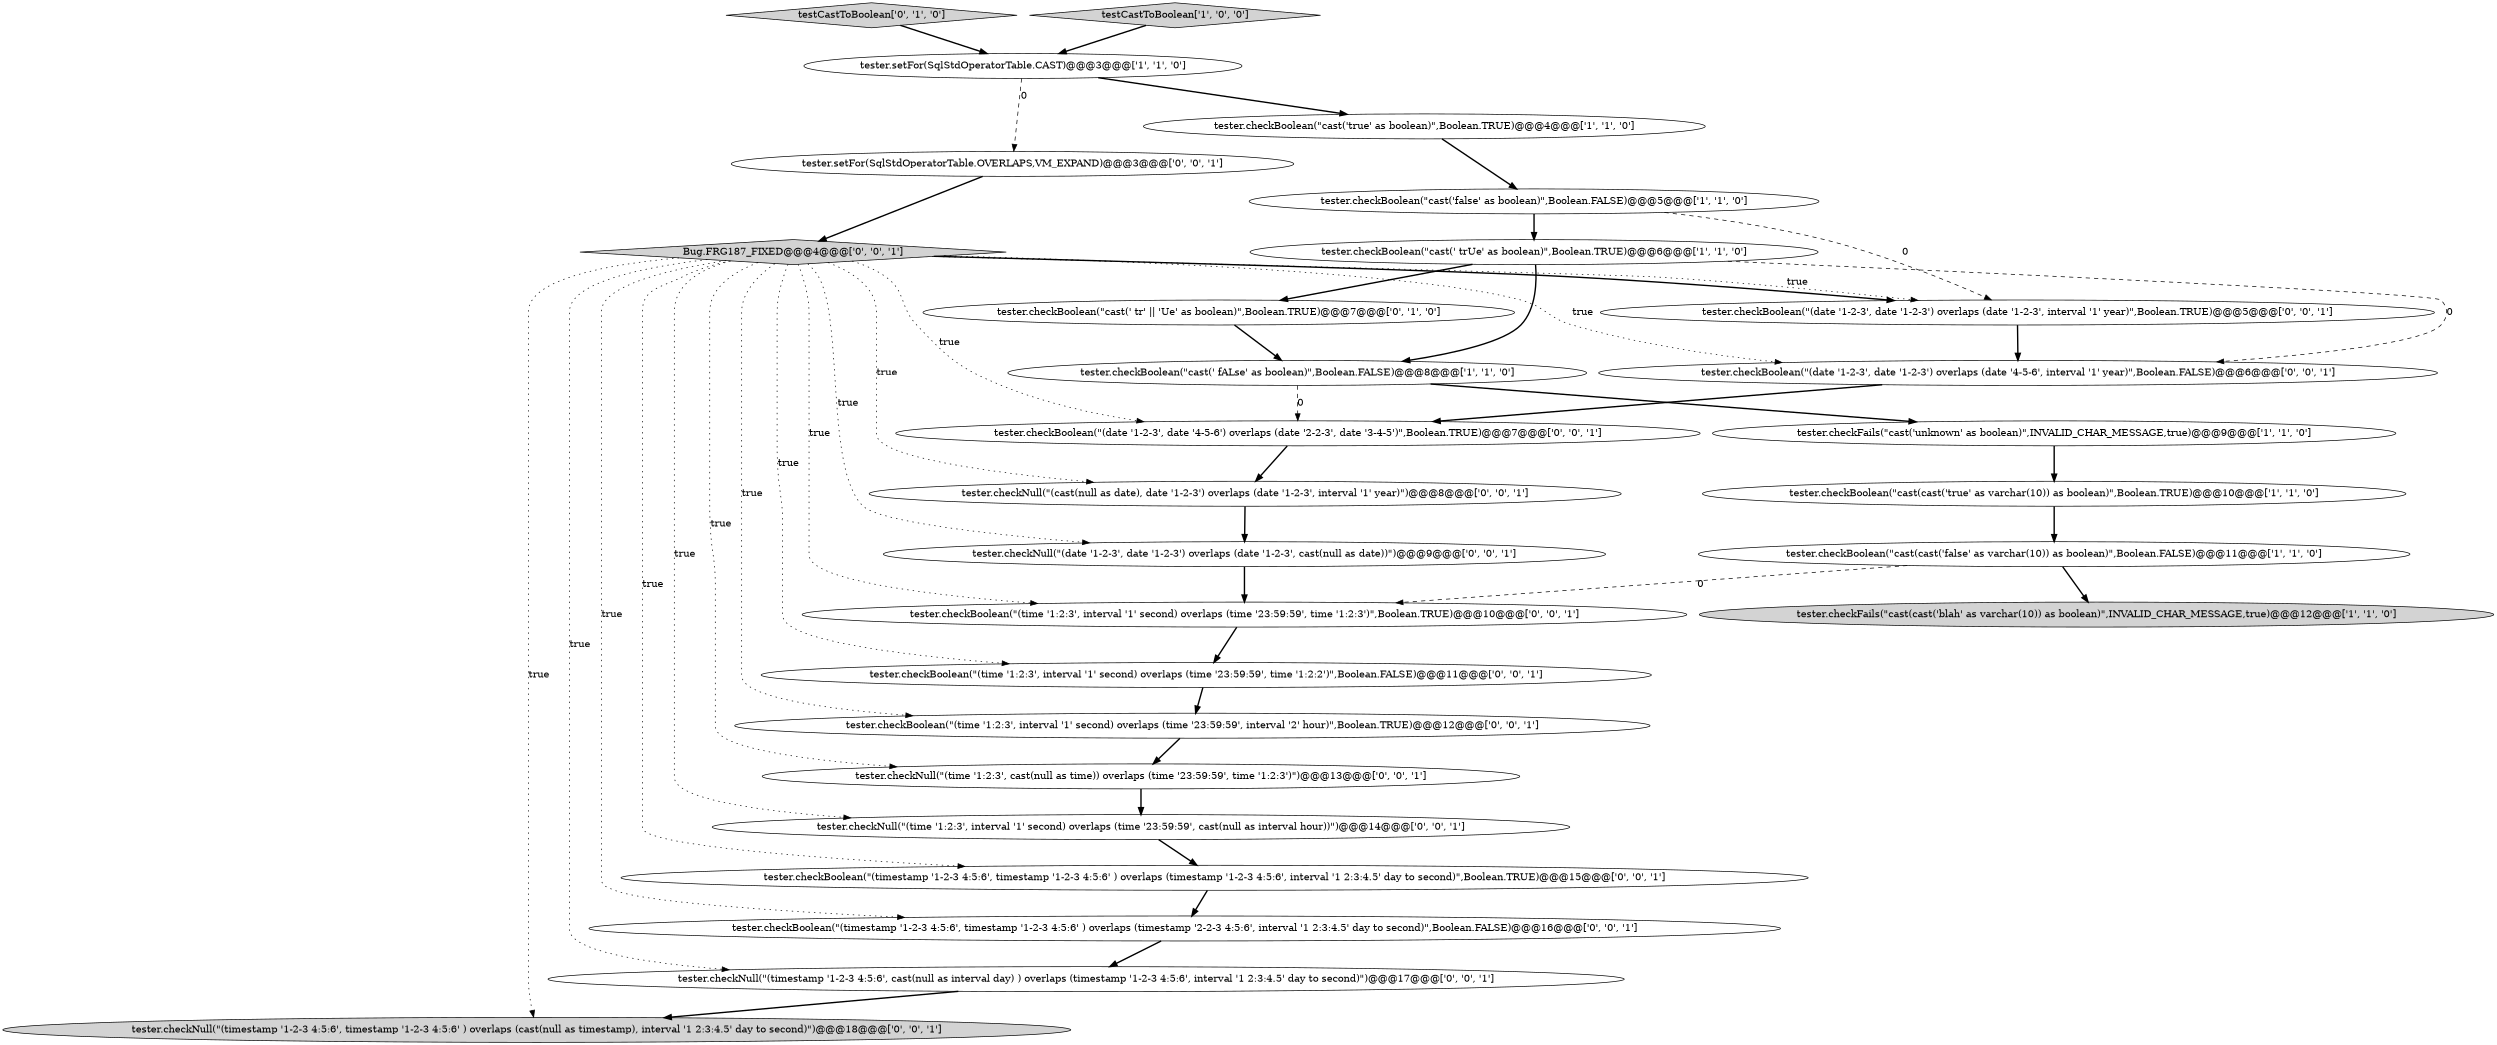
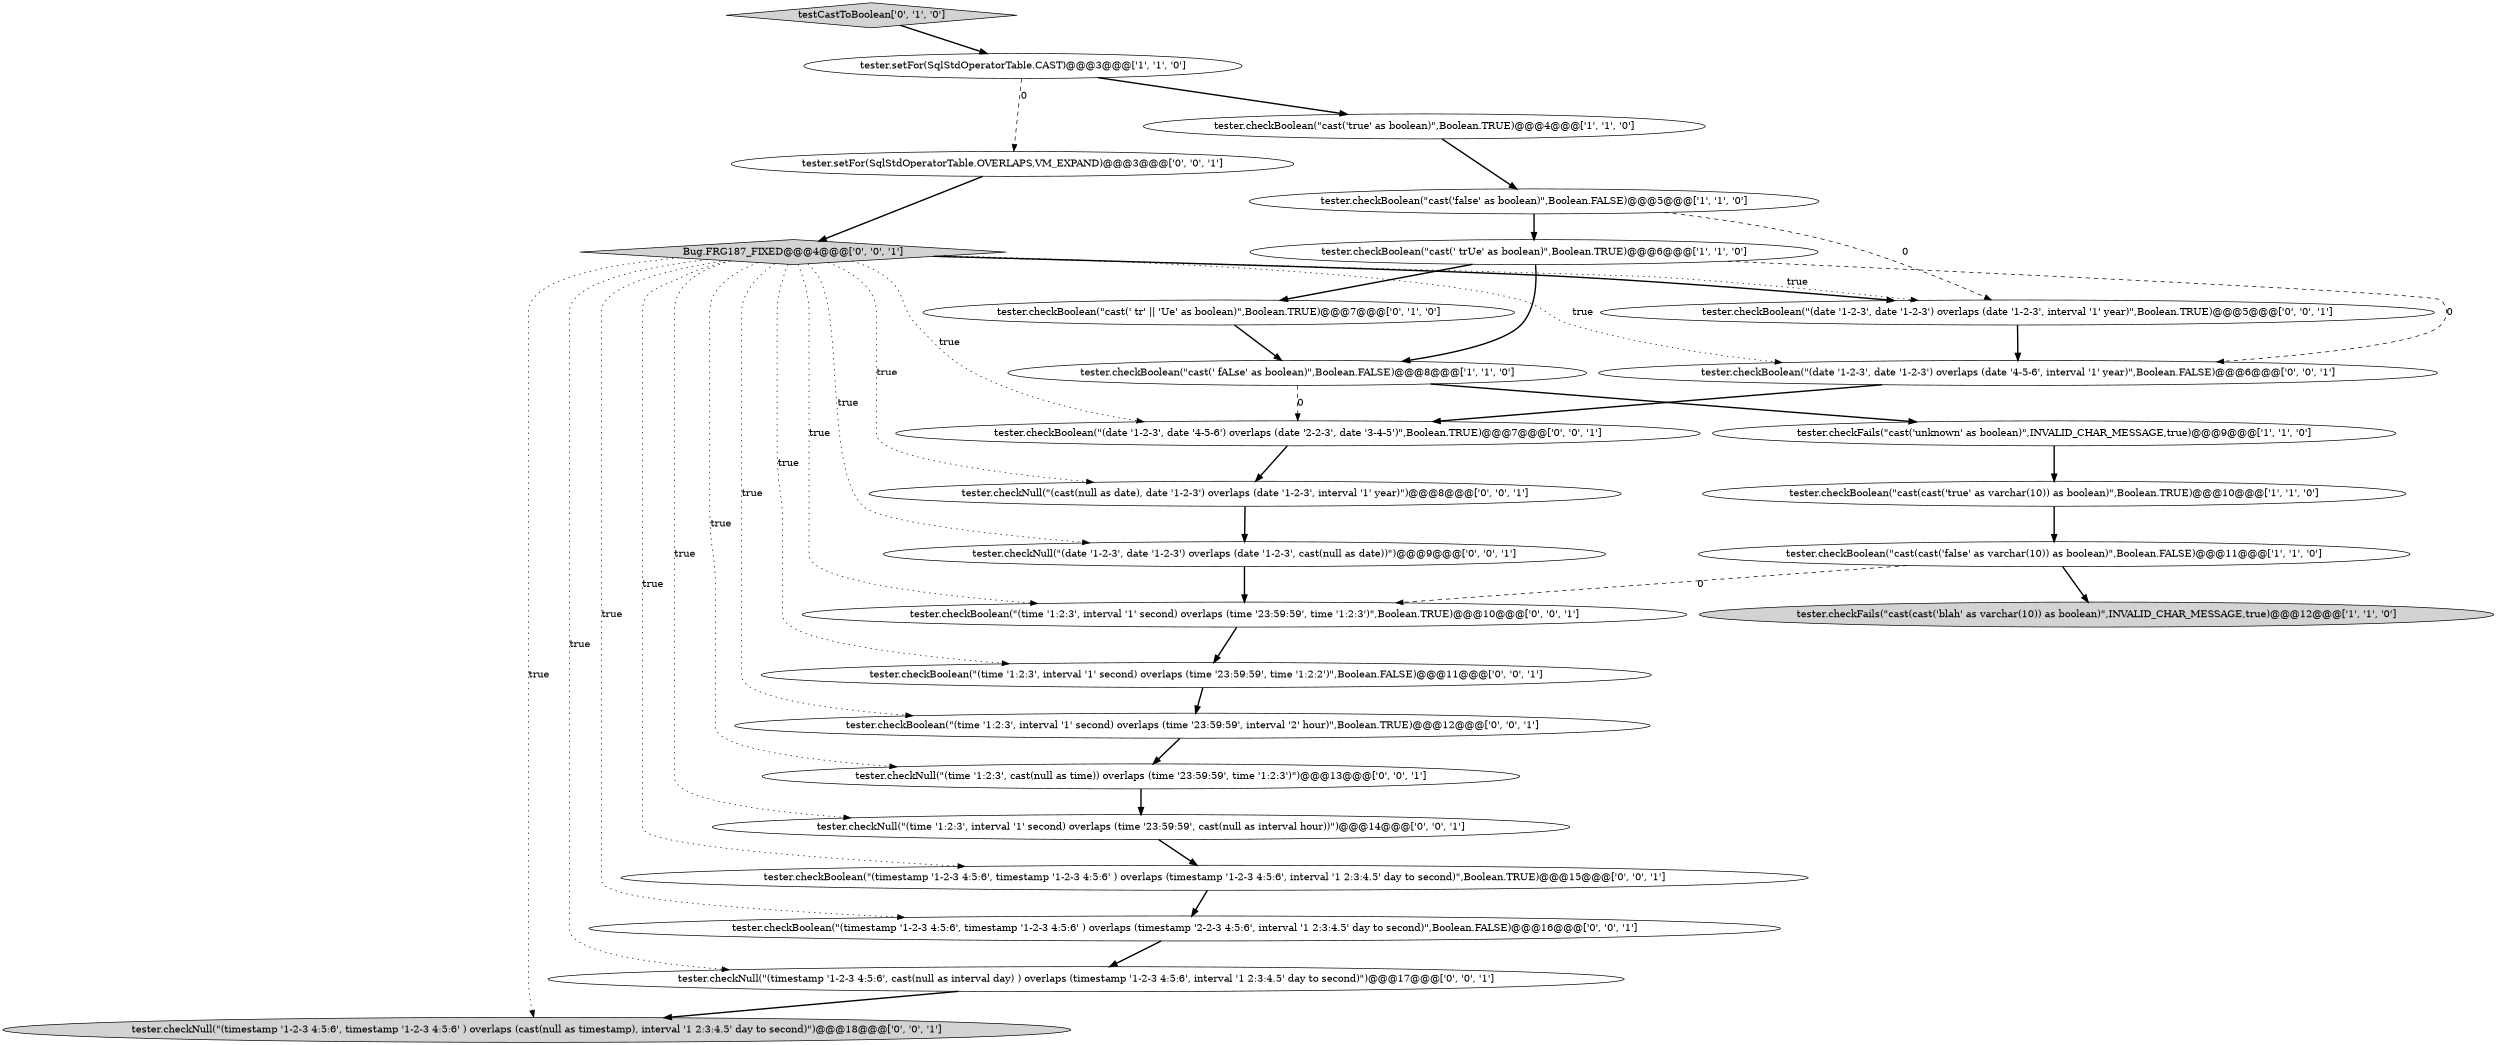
node "testCastToBoolean['1', '0', '0']": removed
